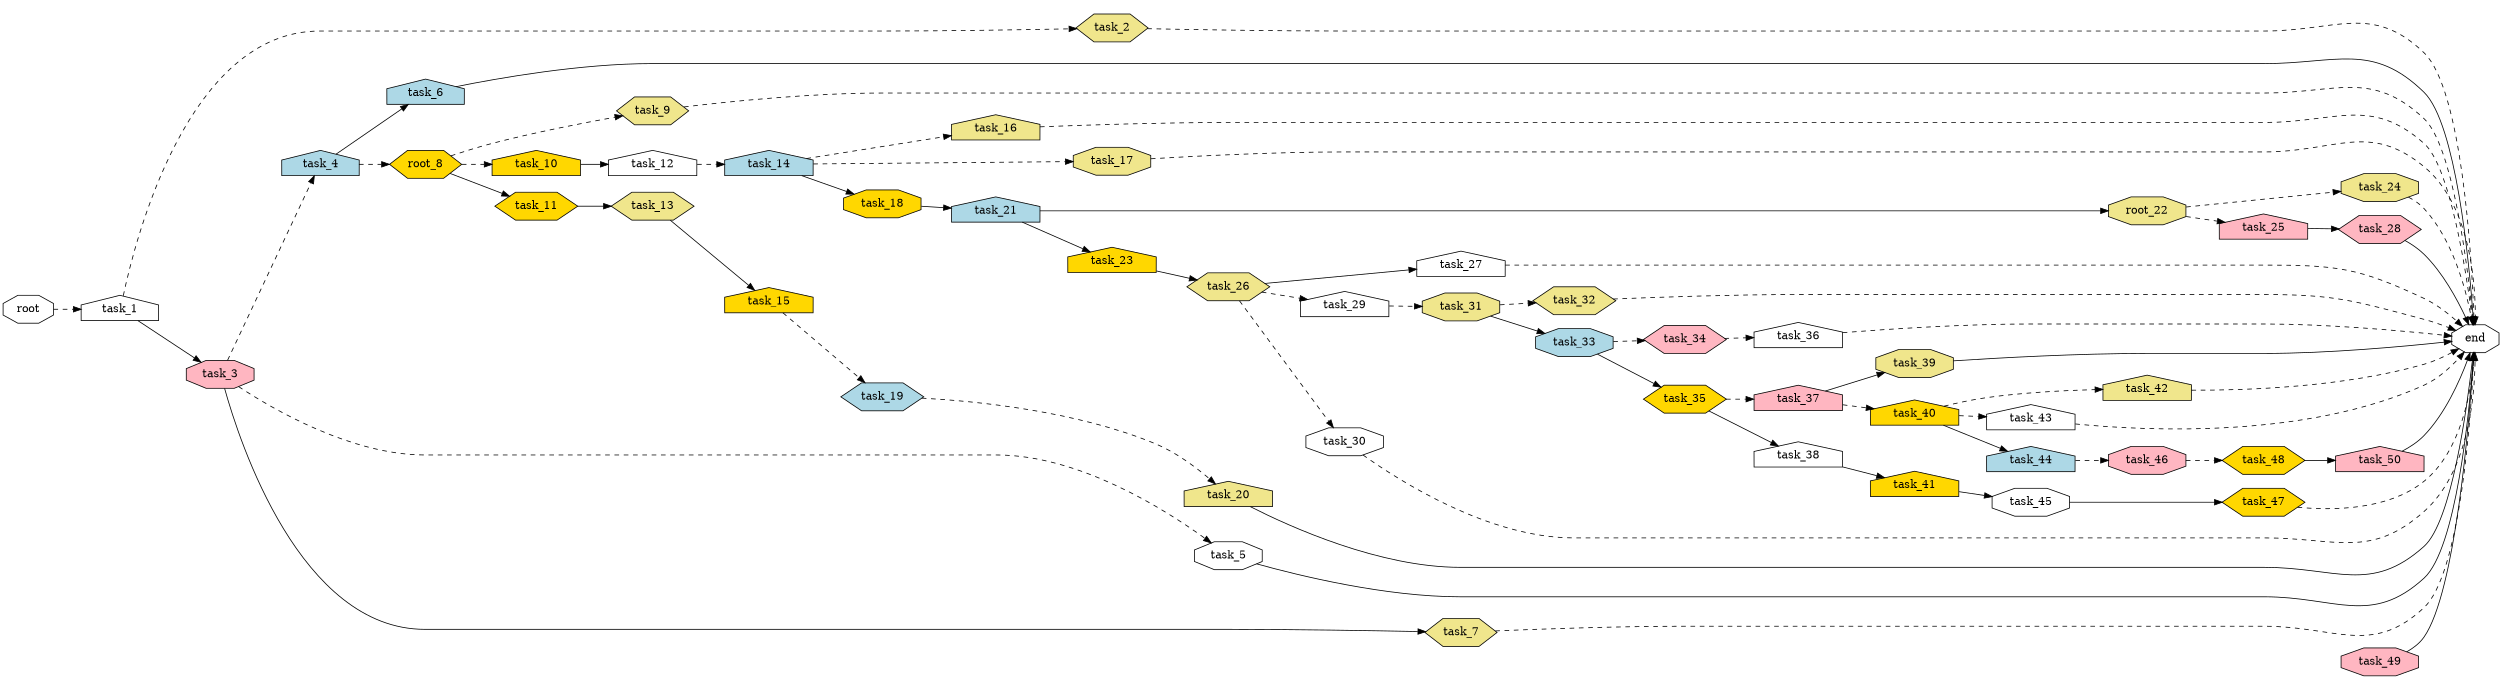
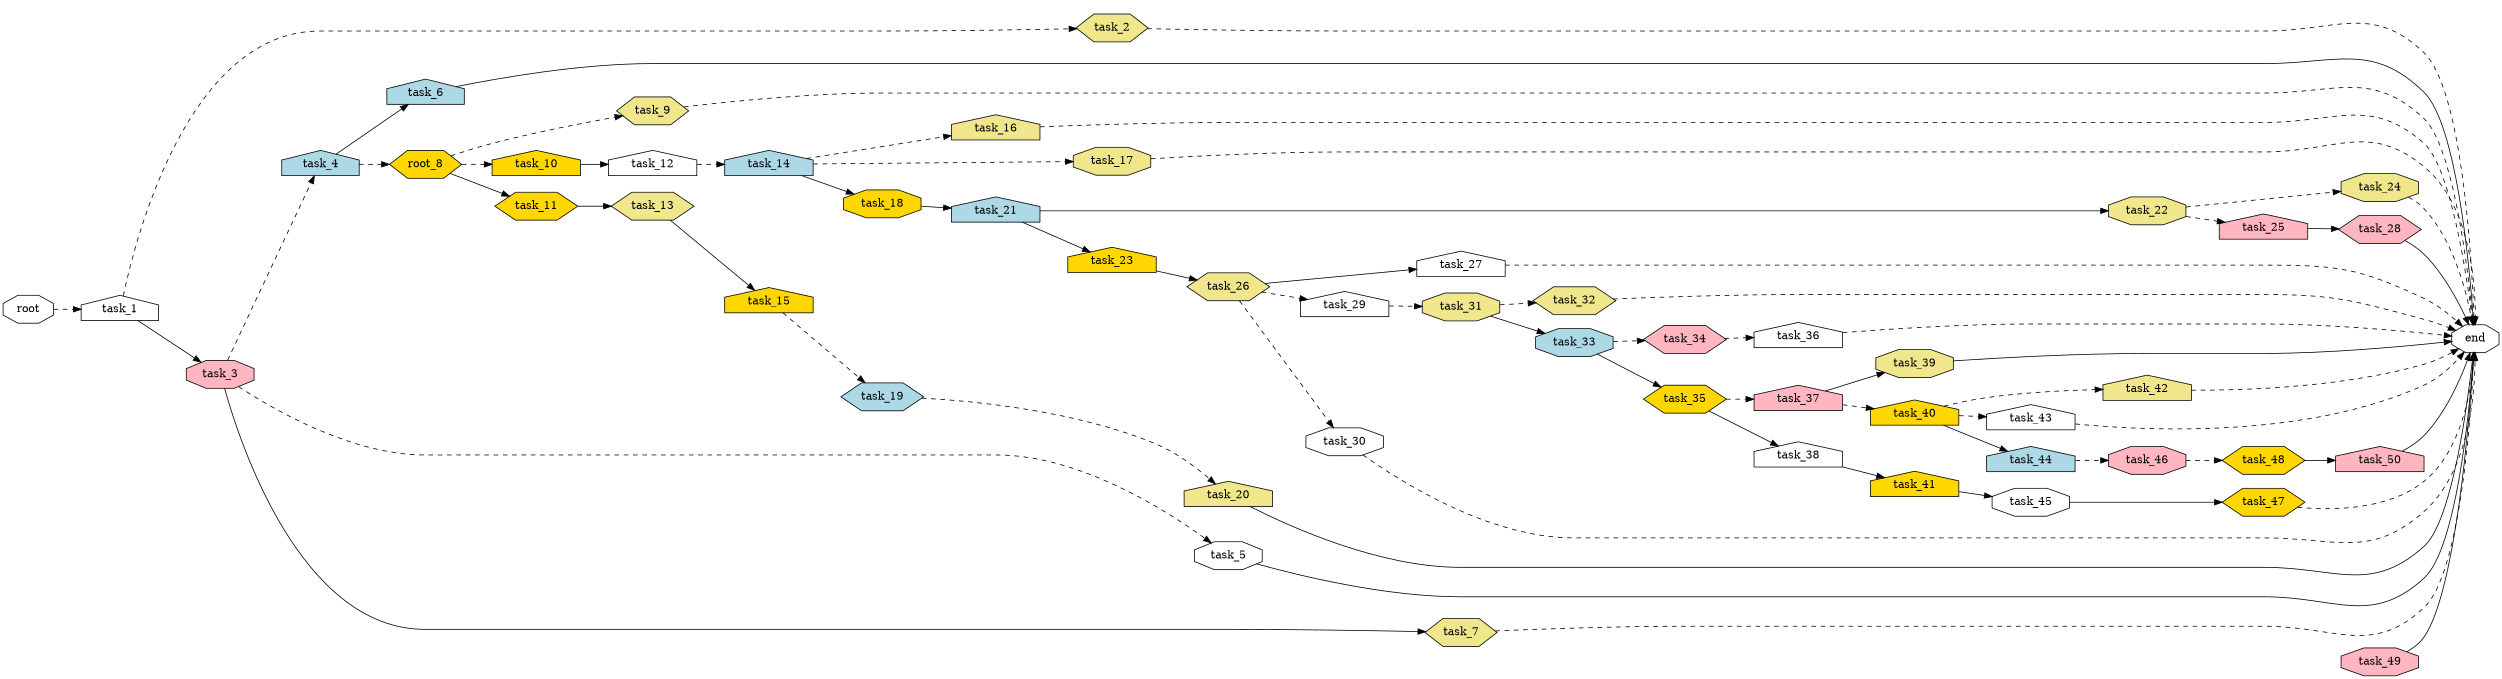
node "root_22": label "root_22" -> "task_22"
